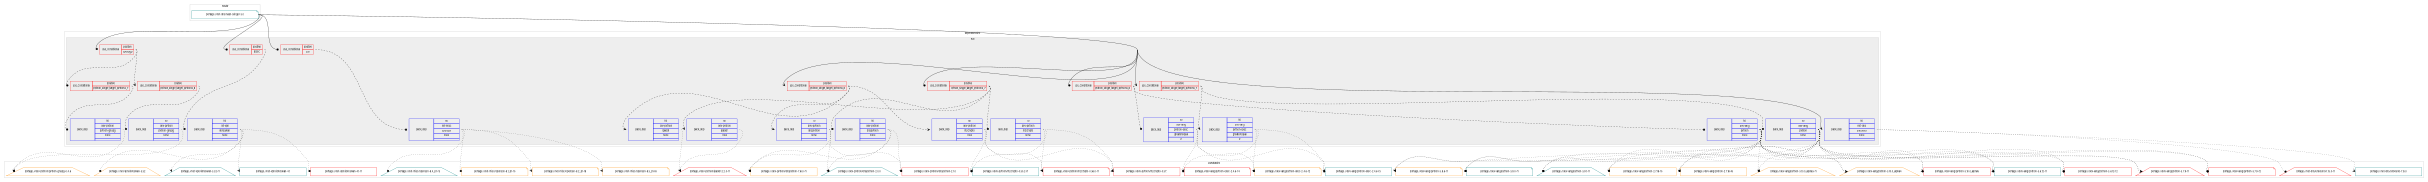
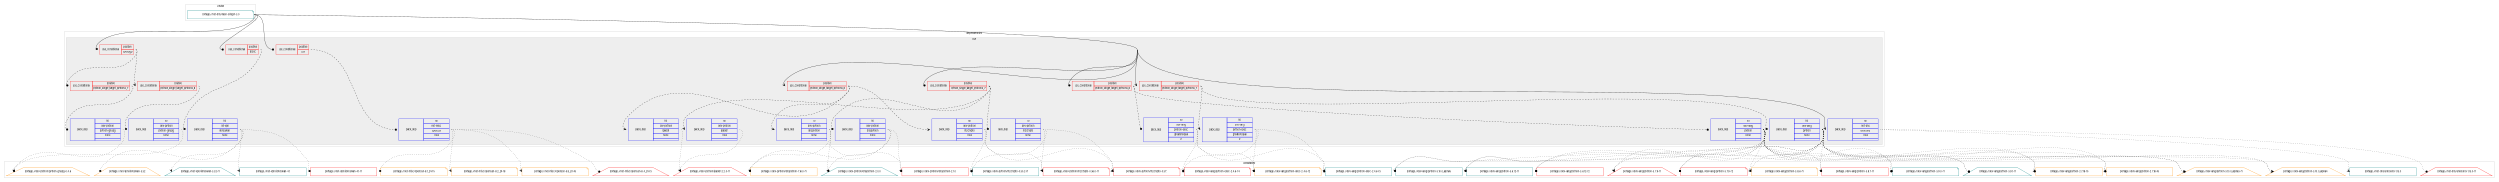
node "portage://net-misc/openssh-8.4_p1-r3": color teal -> red
node "portage://dev-python/m2crypto-0.37.1": shape box -> note
node "portage://dev-lang/python-3.8.7-r1": added
node "portage://dev-lang/python-3.10.0_alpha5": color red -> teal
